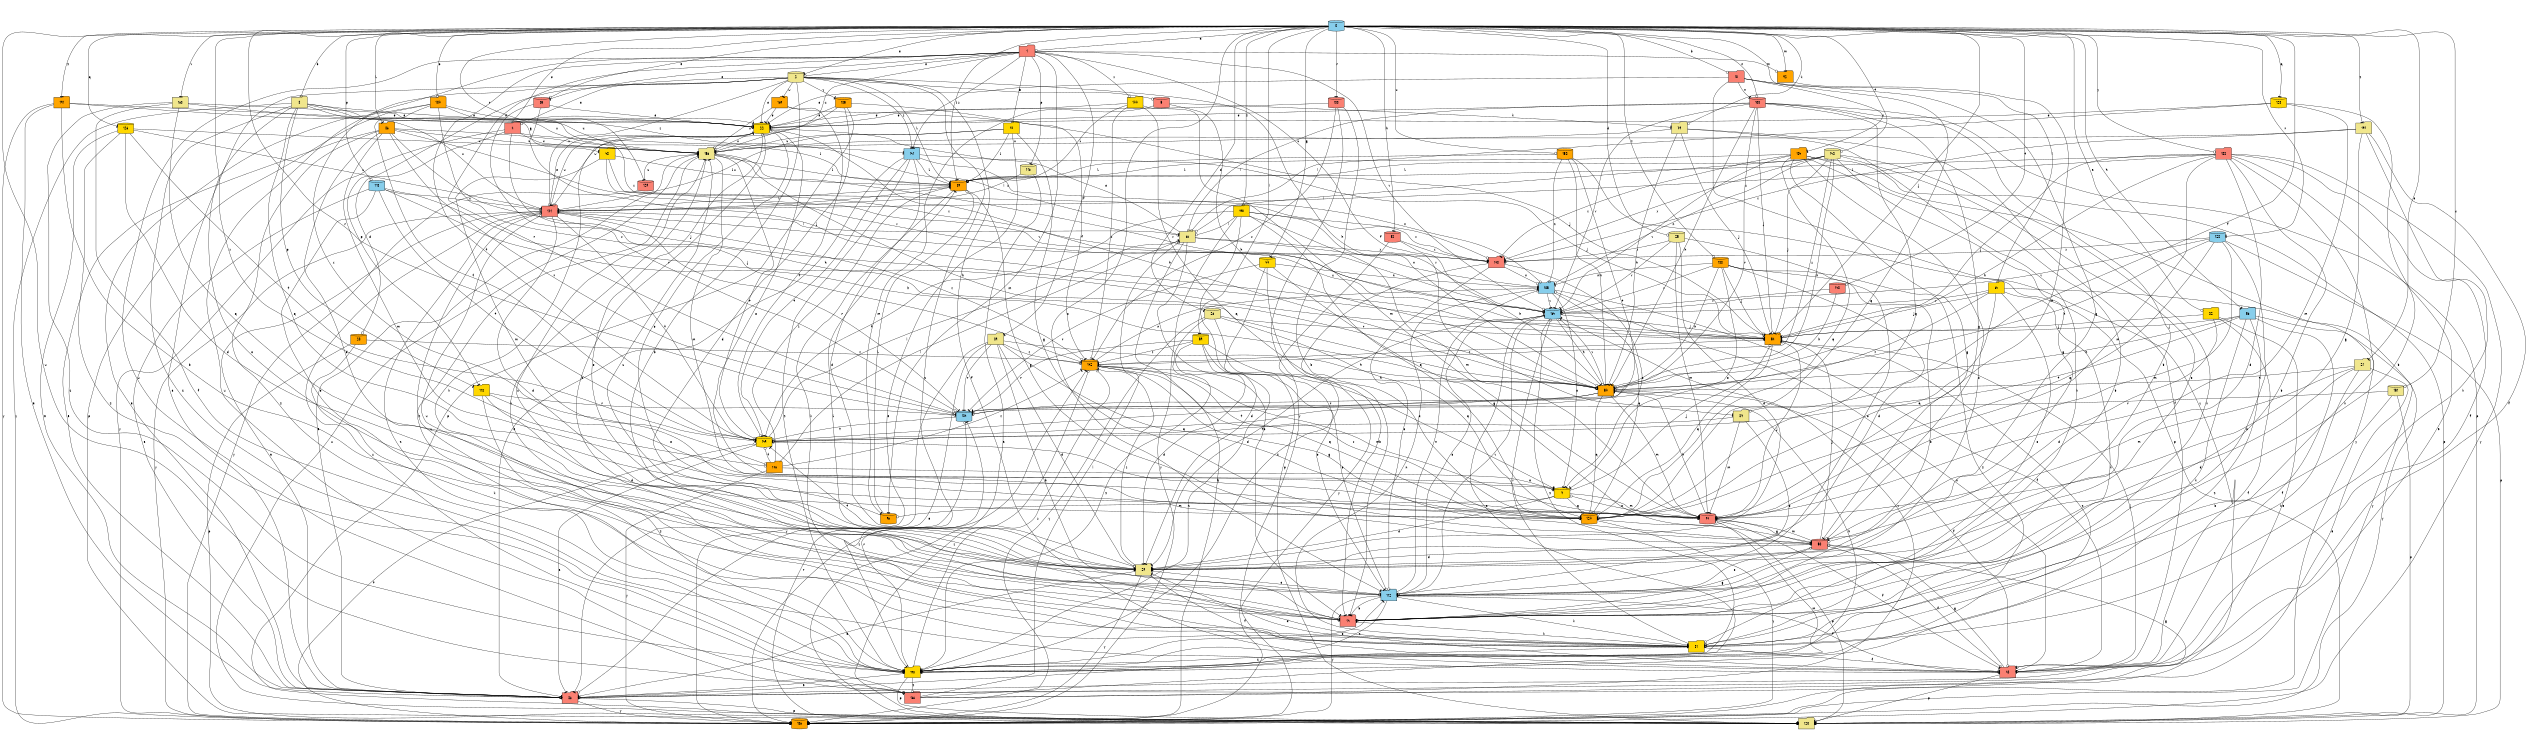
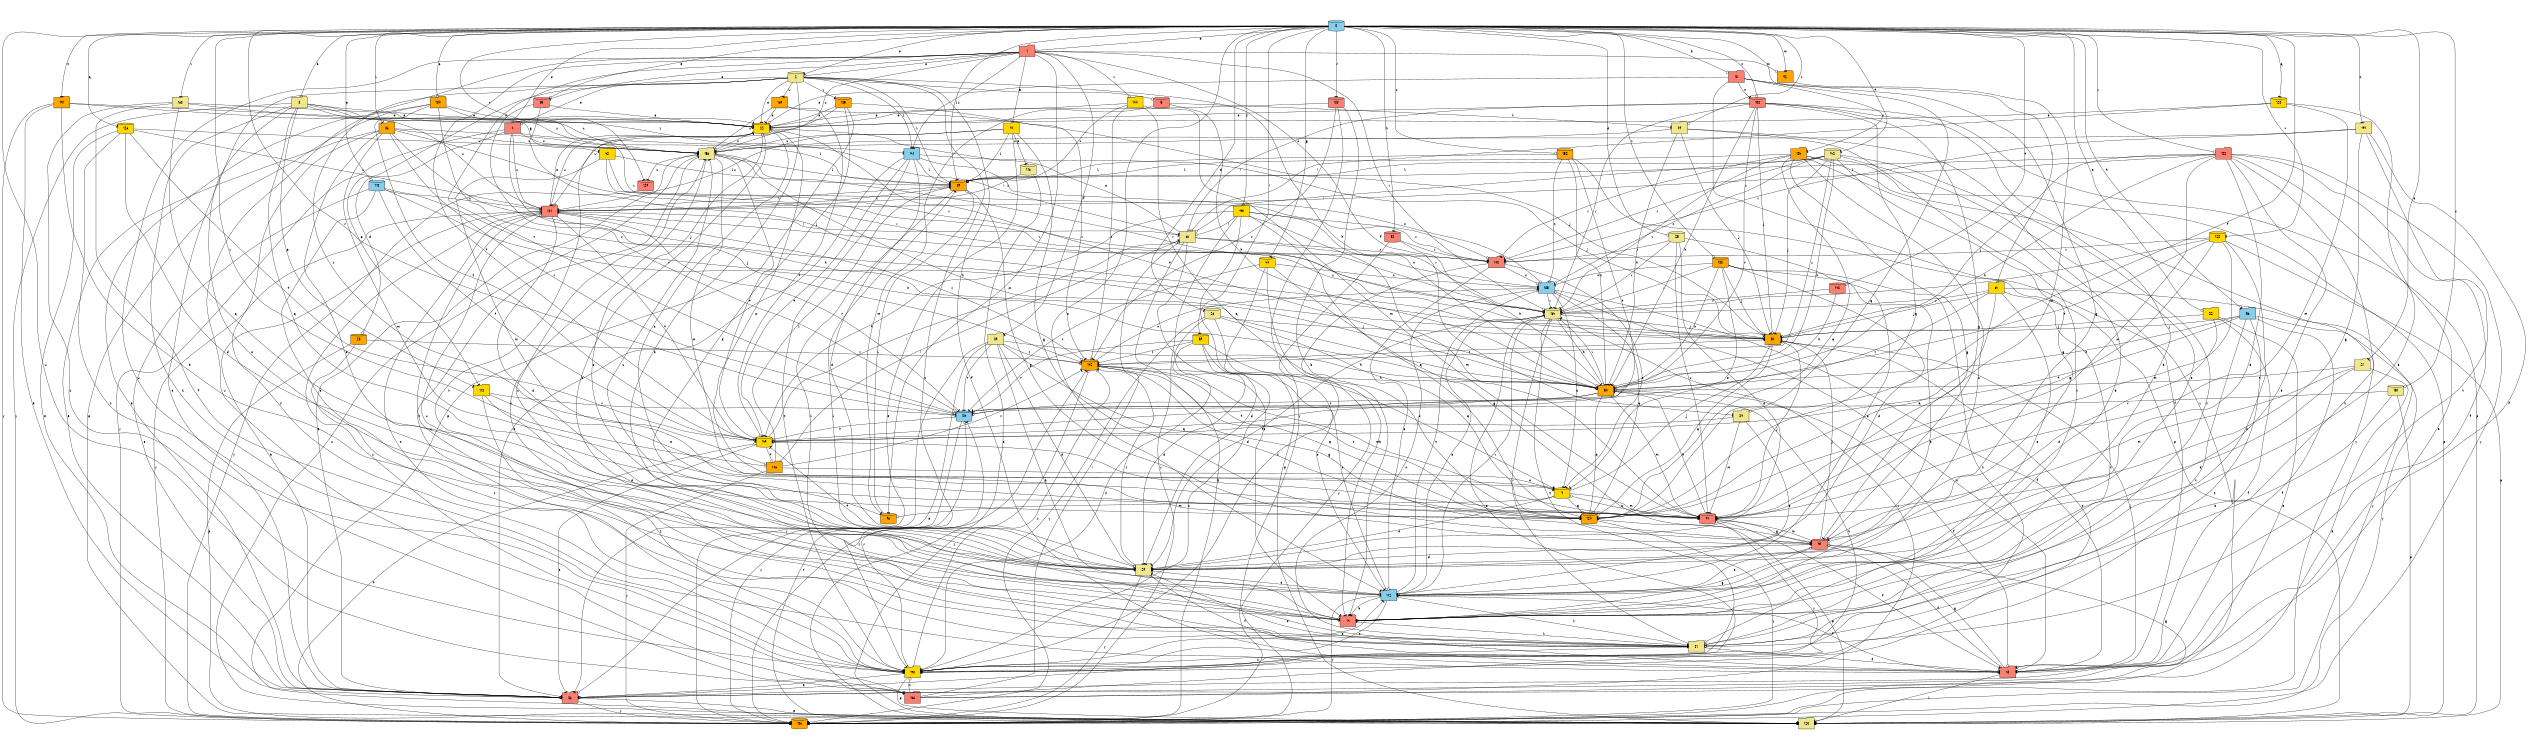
edge "0" -> "54": removed, label "j"
edge "0" -> "143": arrowhead odot -> tee
edge "10" -> "22": arrowhead tee -> odot
edge "1" -> "116": now "13" -> "116"
edge "2" -> "171": now "4" -> "171"
edge "129" -> "156": reversed
edge "185" -> "142": label "f" -> "s"
node "128": fillcolor skyblue -> gold
node "164": fillcolor skyblue -> khaki
edge "26" -> "54": label "r" -> "j"
edge "25" -> "97": label "m" -> "u"
edge "176" -> "149": reversed
edge "134" -> "186": added, label "y"
node "50": label "50" -> "90"
edge "21" -> "81": removed, label "k"
edge "166" -> "97": label "m" -> "y"
edge "29" -> "36": removed, label "e"
node "81": fillcolor gold -> khaki
edge "193" -> "166": reversed
edge "43" -> "120": label "p" -> "l"
